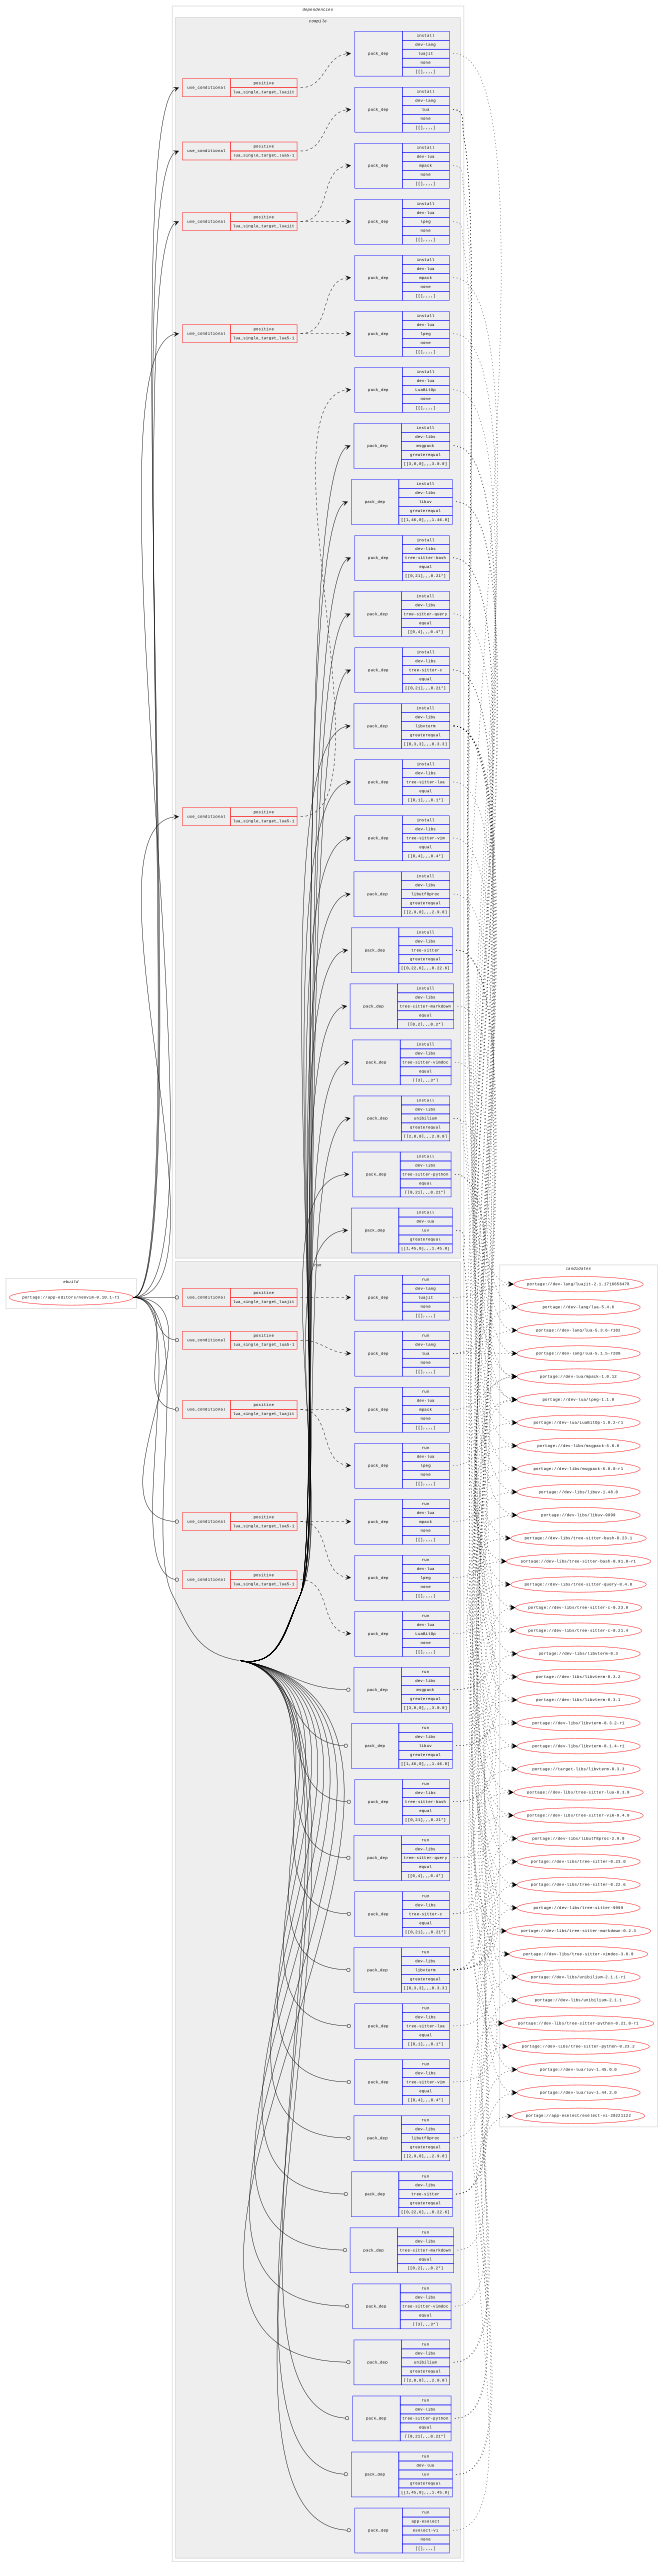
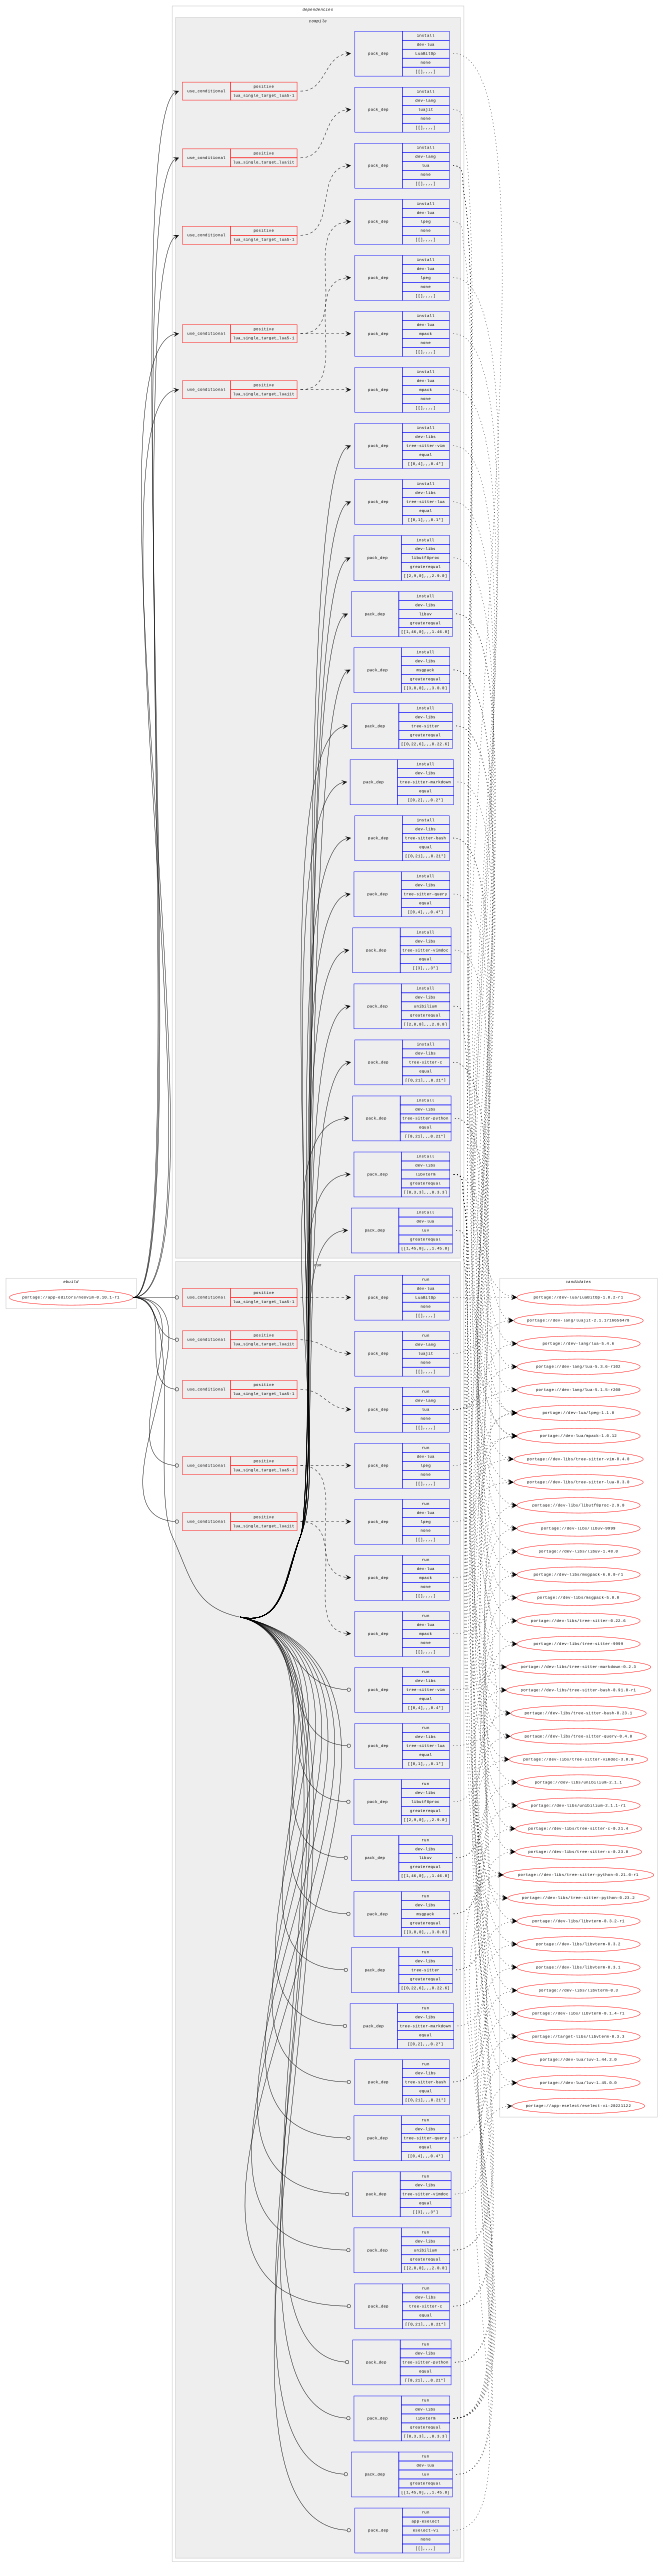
node "portage://dev-libs/tree-sitter-0.23.0": removed
